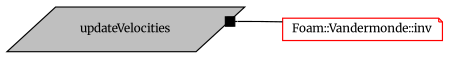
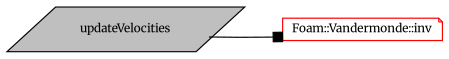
edge "Foam::Vandermonde::inv" -> "updateVelocities": reversed
